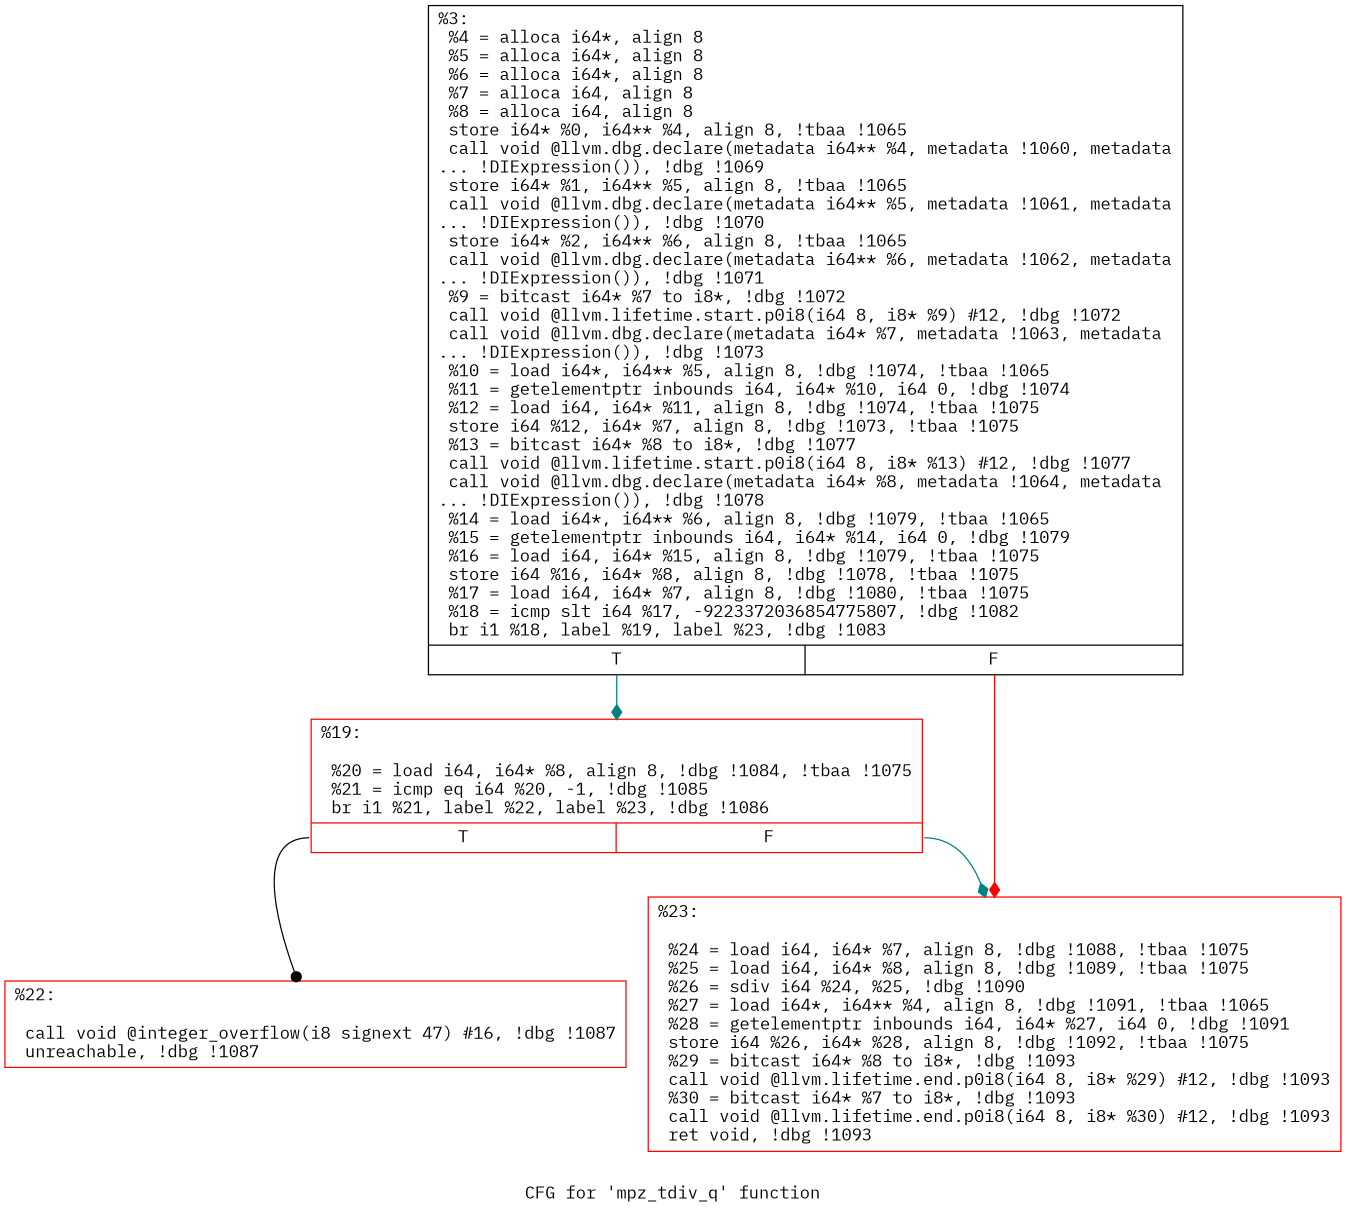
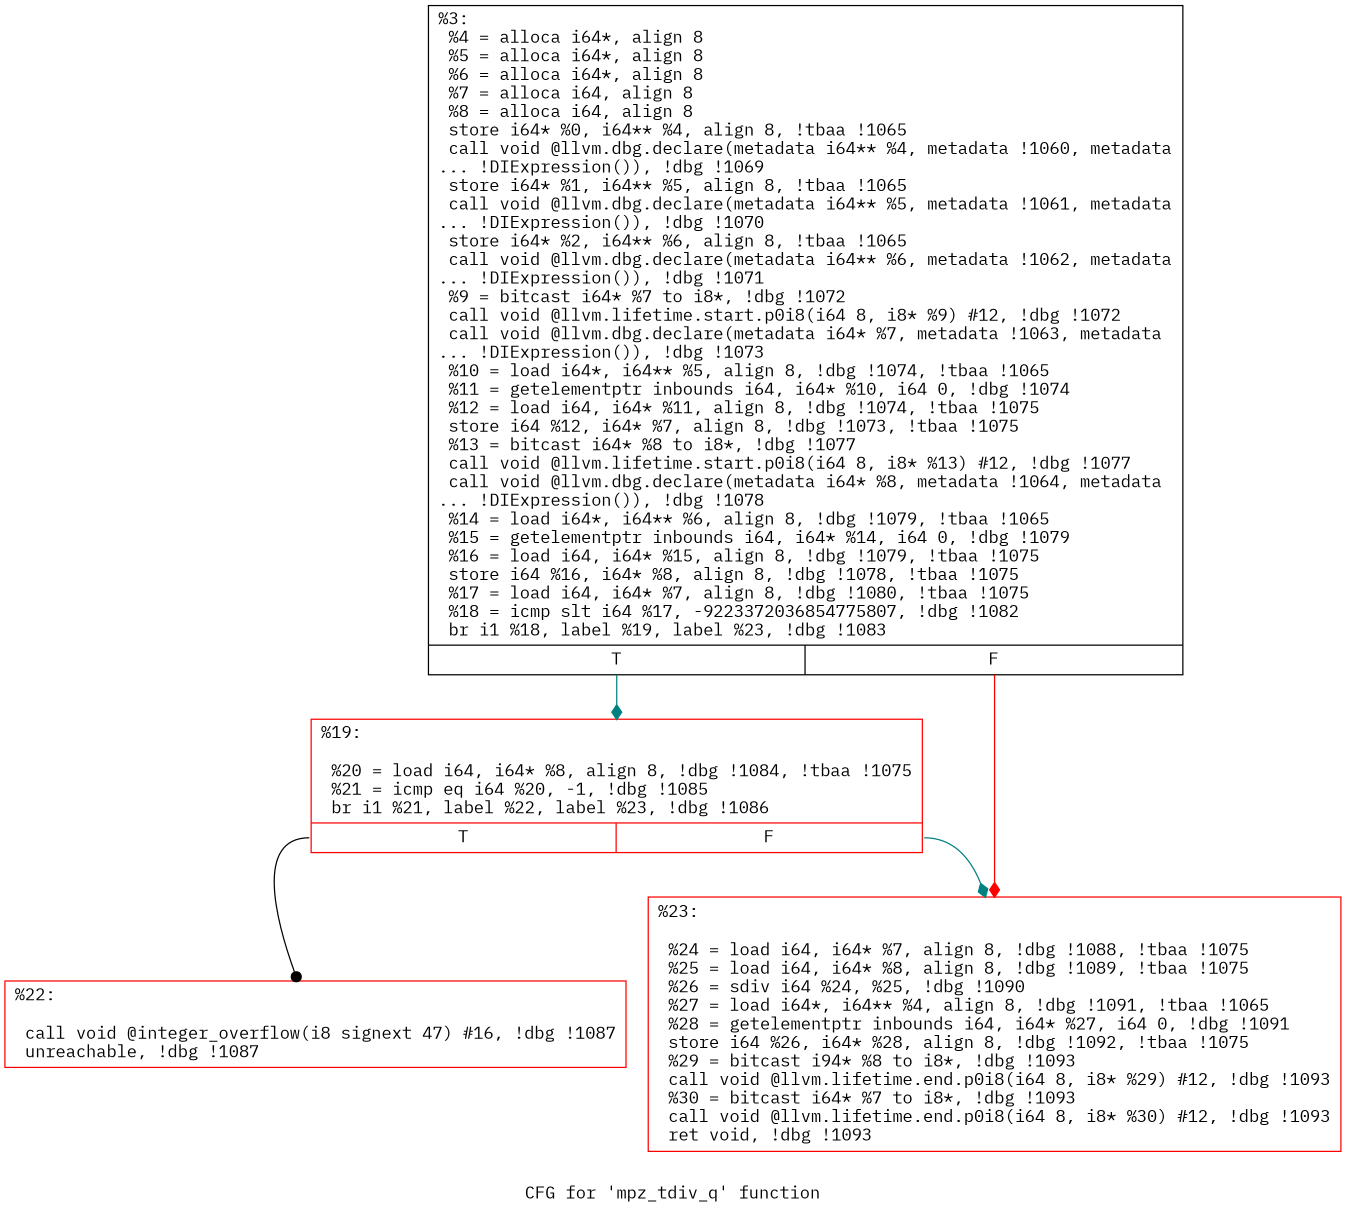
node "%23:": text "%29 = bitcast i64* %8 to i8*, !dbg !1093" -> "%29 = bitcast i94* %8 to i8*, !dbg !1093"
